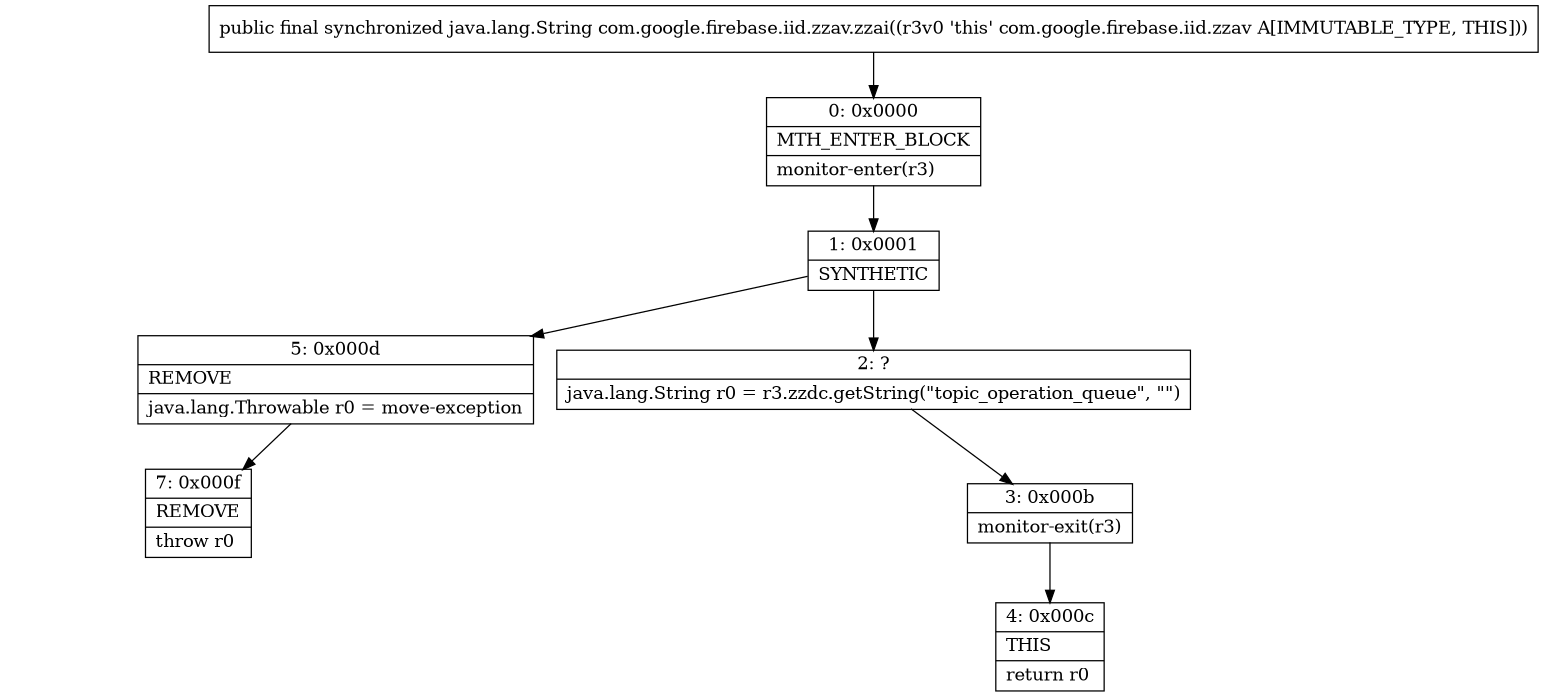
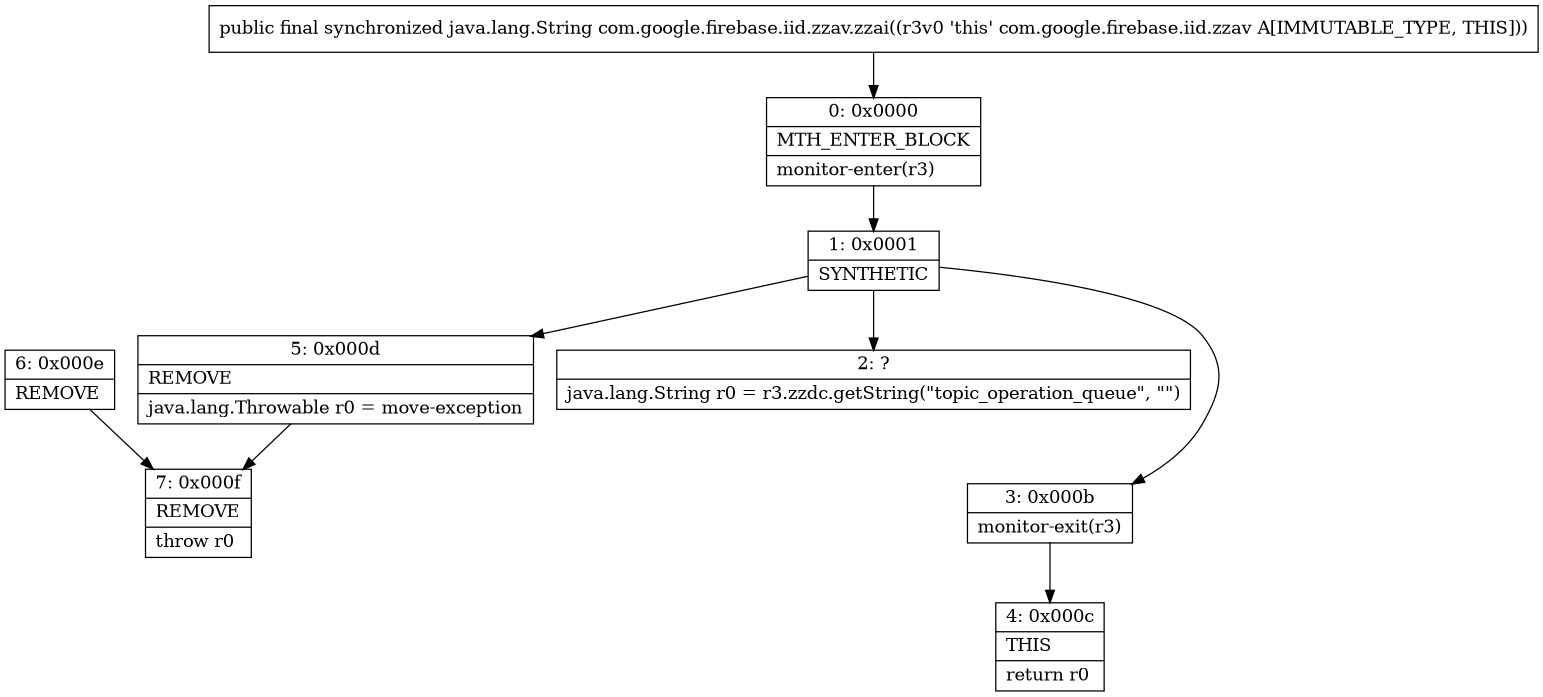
node "6: 0x000e": added
edge "2: ?" -> "3: 0x000b": now "1: 0x0001" -> "3: 0x000b"
